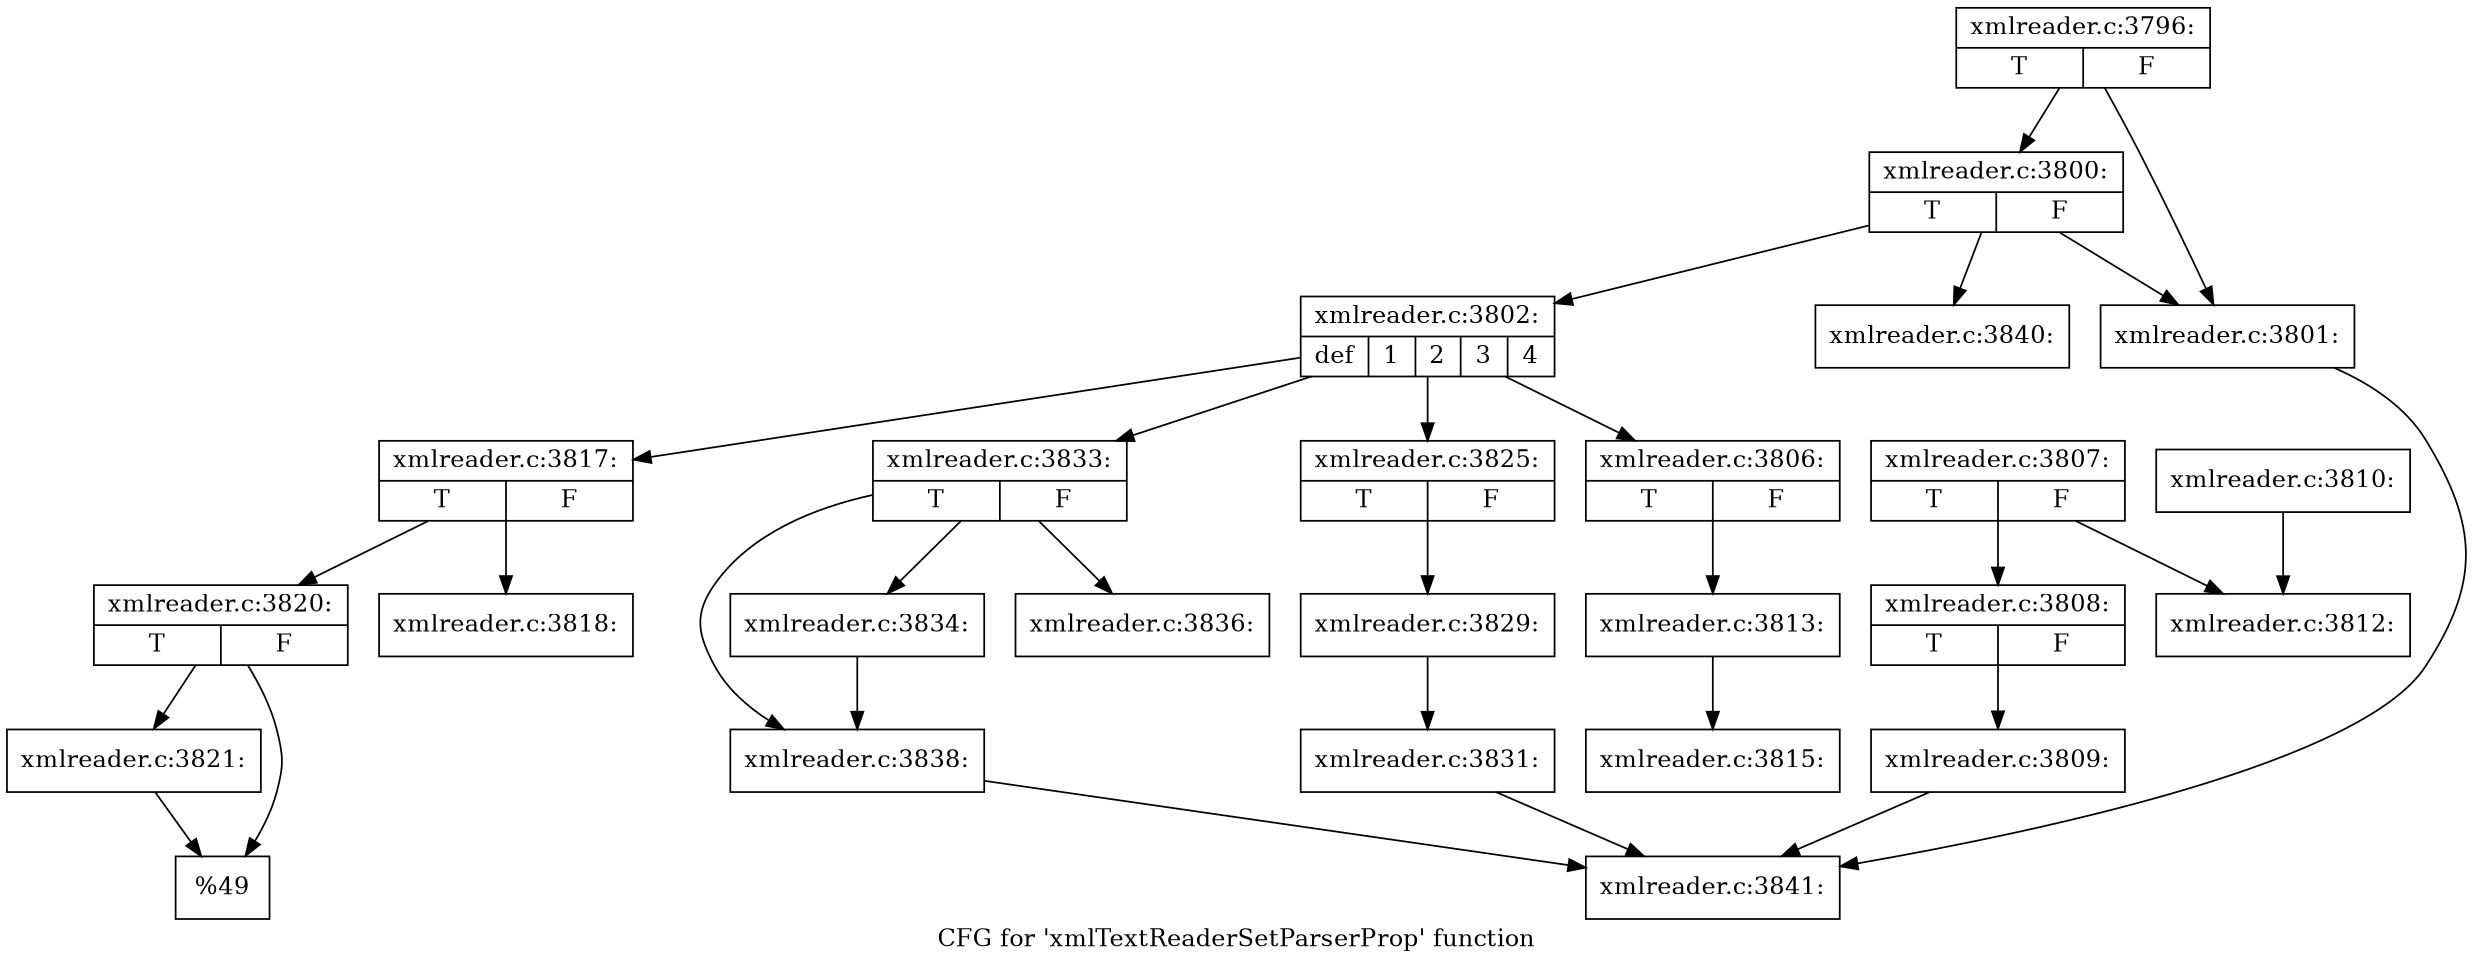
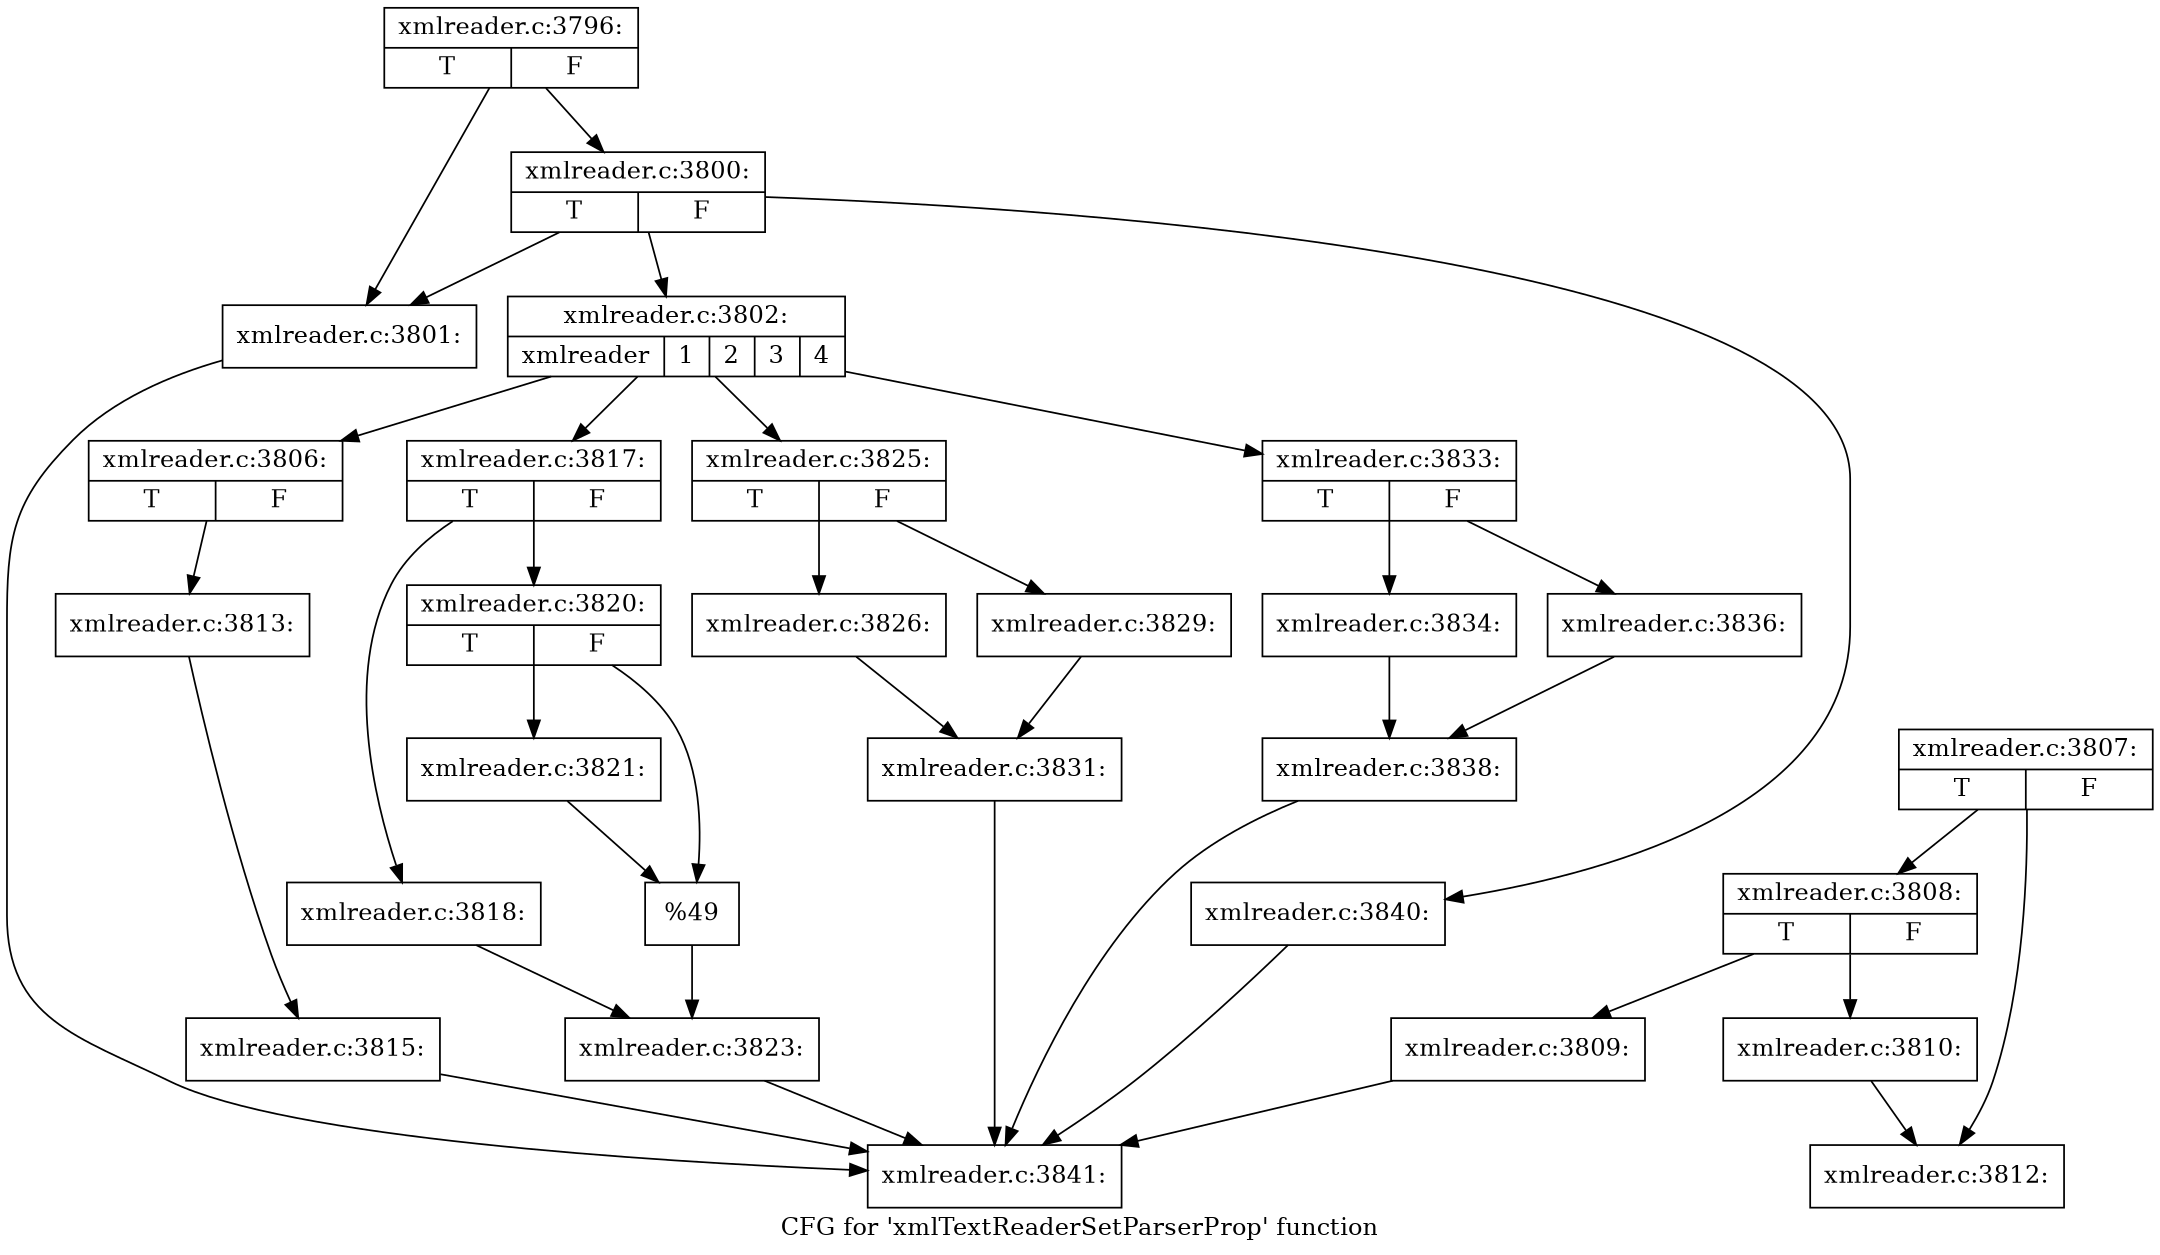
node "xmlreader.c:3802:": text "def" -> "xmlreader"
edge "xmlreader.c:3833:" -> "xmlreader.c:3838:": now "xmlreader.c:3836:" -> "xmlreader.c:3838:"
node "xmlreader.c:3826:": added
edge "xmlreader.c:3808:" -> "xmlreader.c:3810:": added
edge "xmlreader.c:3840:" -> "xmlreader.c:3841:": added
node "xmlreader.c:3823:": added
edge "xmlreader.c:3815:" -> "xmlreader.c:3841:": added
